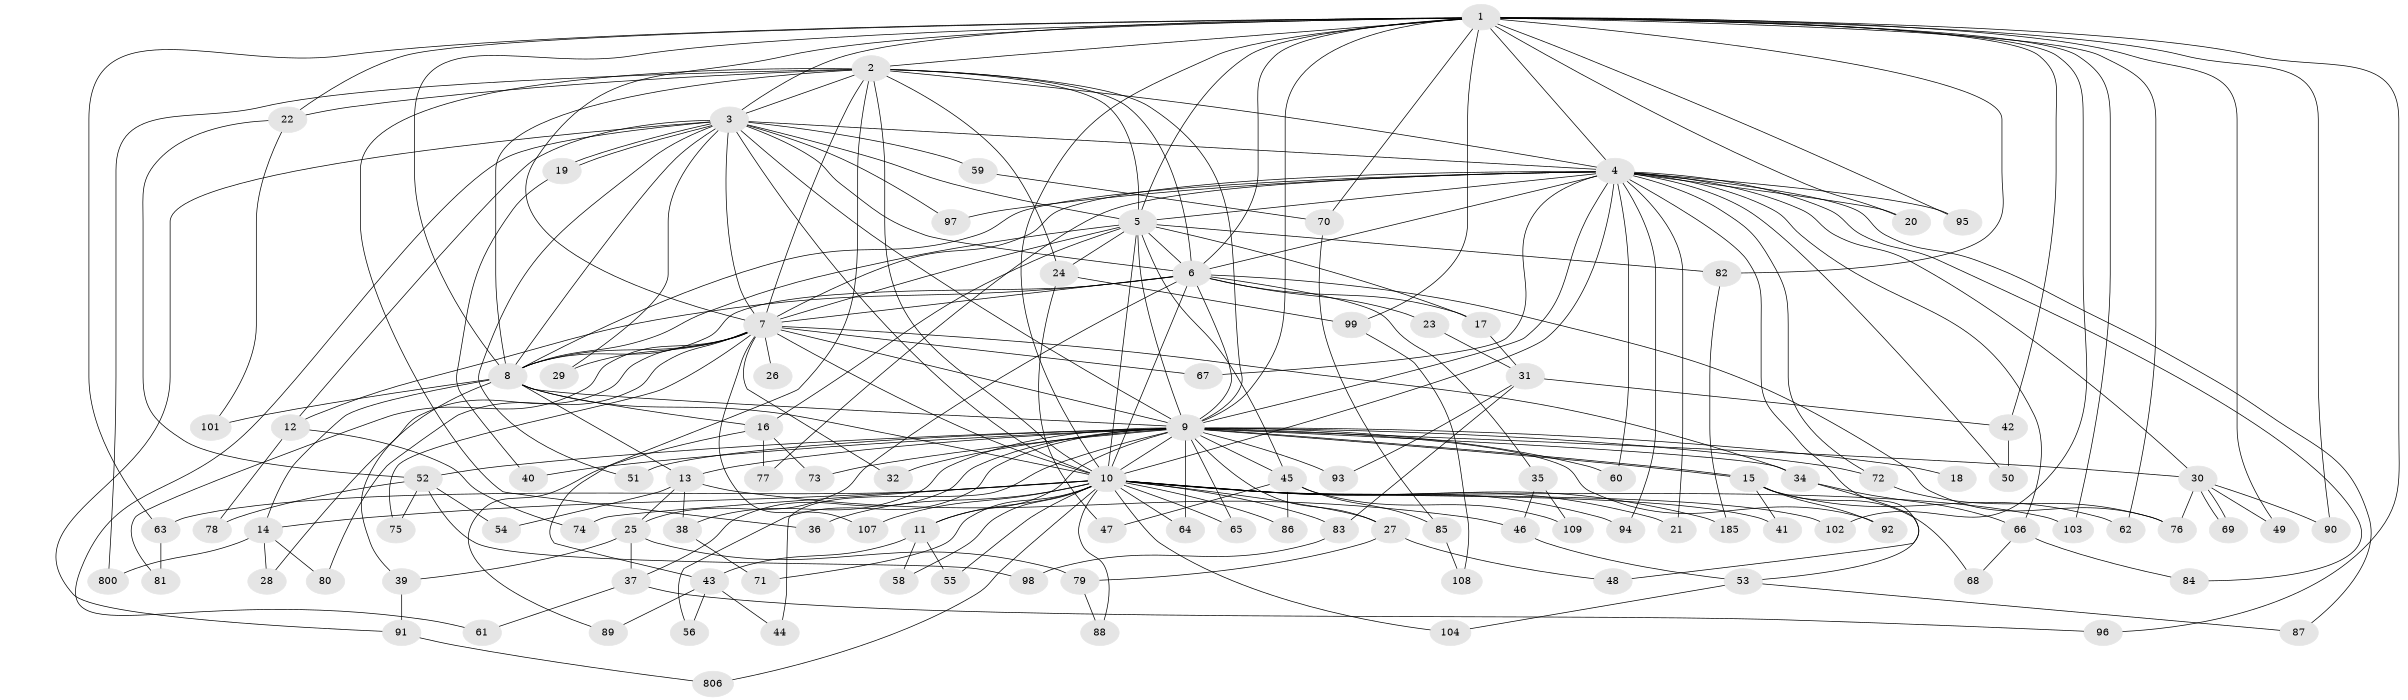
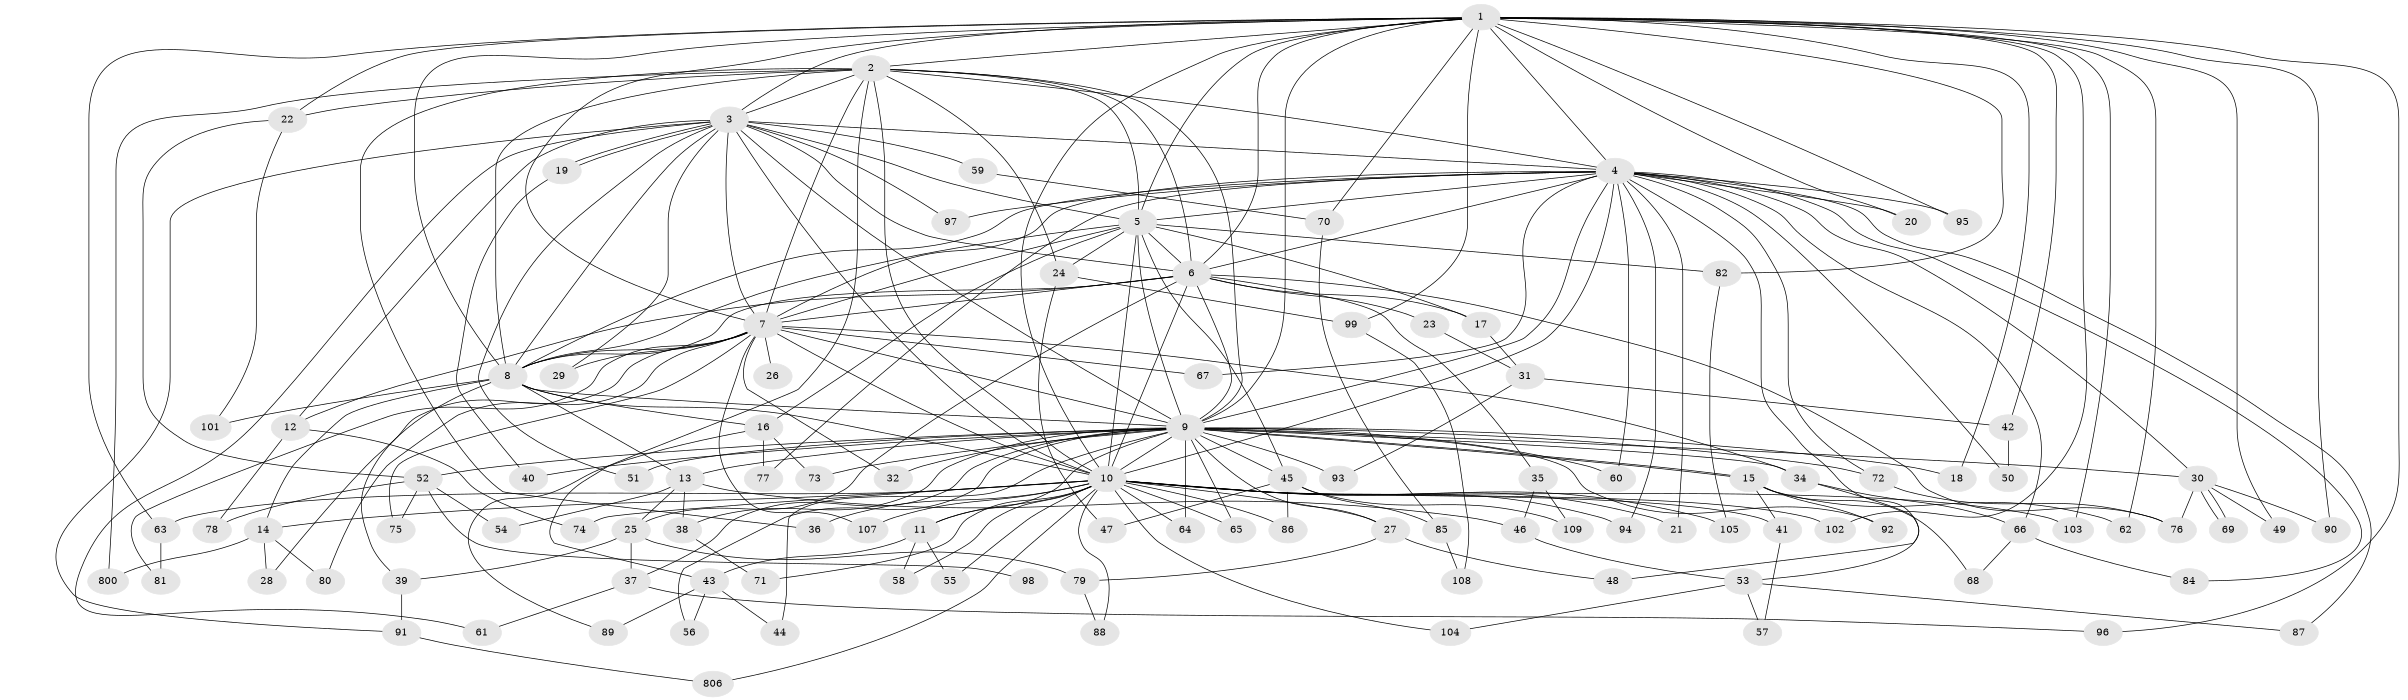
edge "1" -- "18": added
node "83": removed
node "185": label "185" -> "105"
node "57": added
